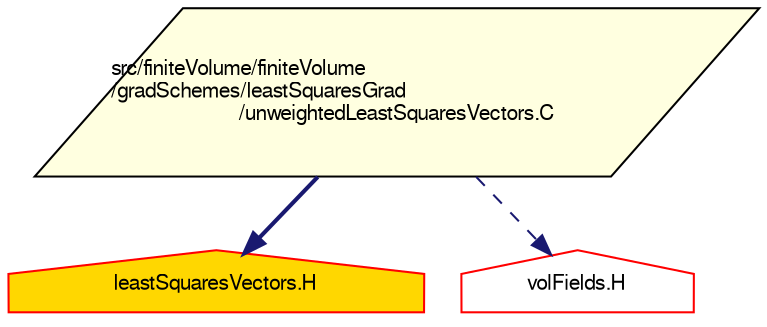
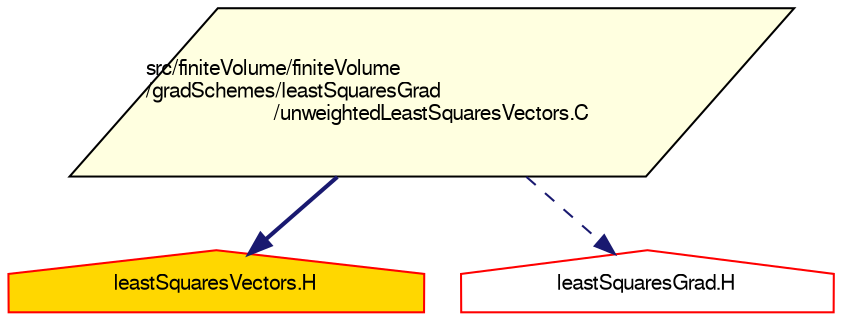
node "volFields.H": label "volFields.H" -> "leastSquaresGrad.H"
